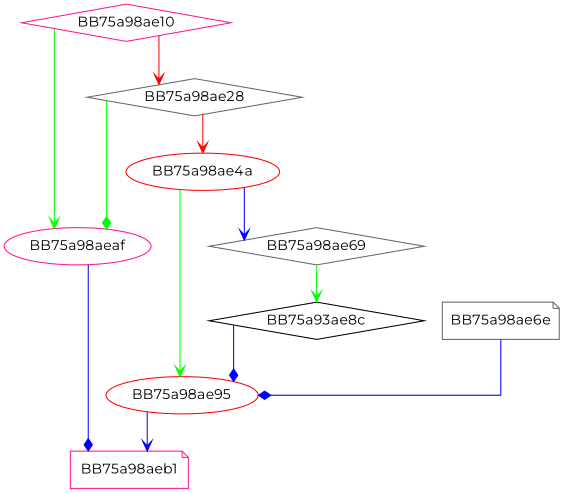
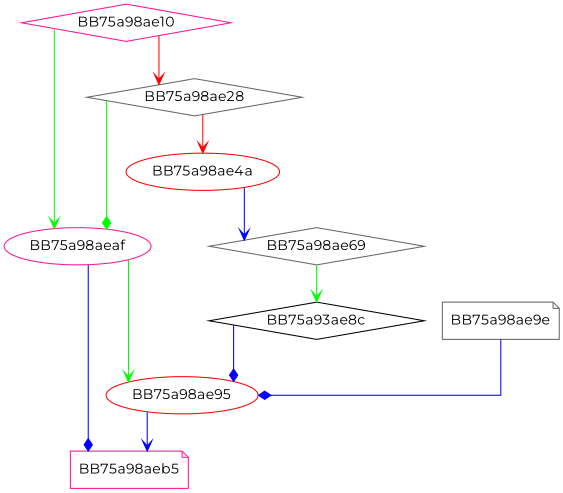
edge "BB75a98ae4a" -> "BB75a98ae95": now "BB75a98aeaf" -> "BB75a98ae95"
node "BB75a98ae6e": label "BB75a98ae6e" -> "BB75a98ae9e"
node "BB75a98aeb1": label "BB75a98aeb1" -> "BB75a98aeb5"
